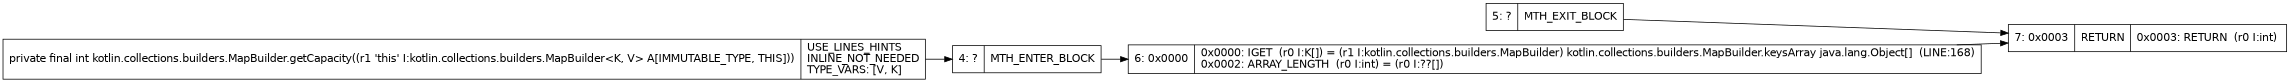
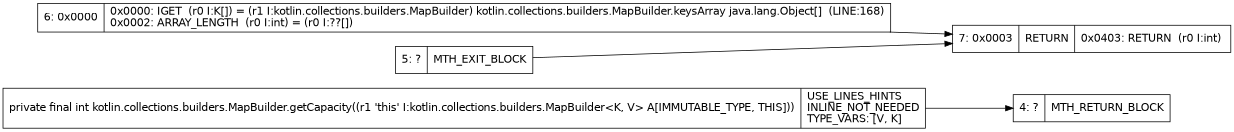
node "7: 0x0003": text "0x0003: RETURN  (r0 I:int)" -> "0x0403: RETURN  (r0 I:int)"
node "4: ?": text "MTH_ENTER_BLOCK" -> "MTH_RETURN_BLOCK"
edge "4: ?" -> "6: 0x0000": removed
